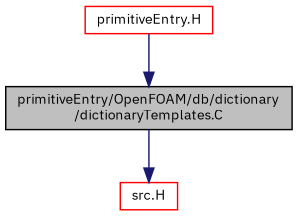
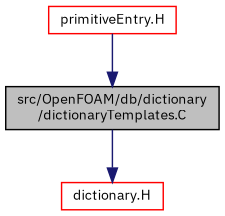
node "primitiveEntry/OpenFOAM/db/dictionary /dictionaryTemplates.C": label "primitiveEntry/OpenFOAM/db/dictionary /dictionaryTemplates.C" -> "src/OpenFOAM/db/dictionary /dictionaryTemplates.C"
node "src.H": label "src.H" -> "dictionary.H"
